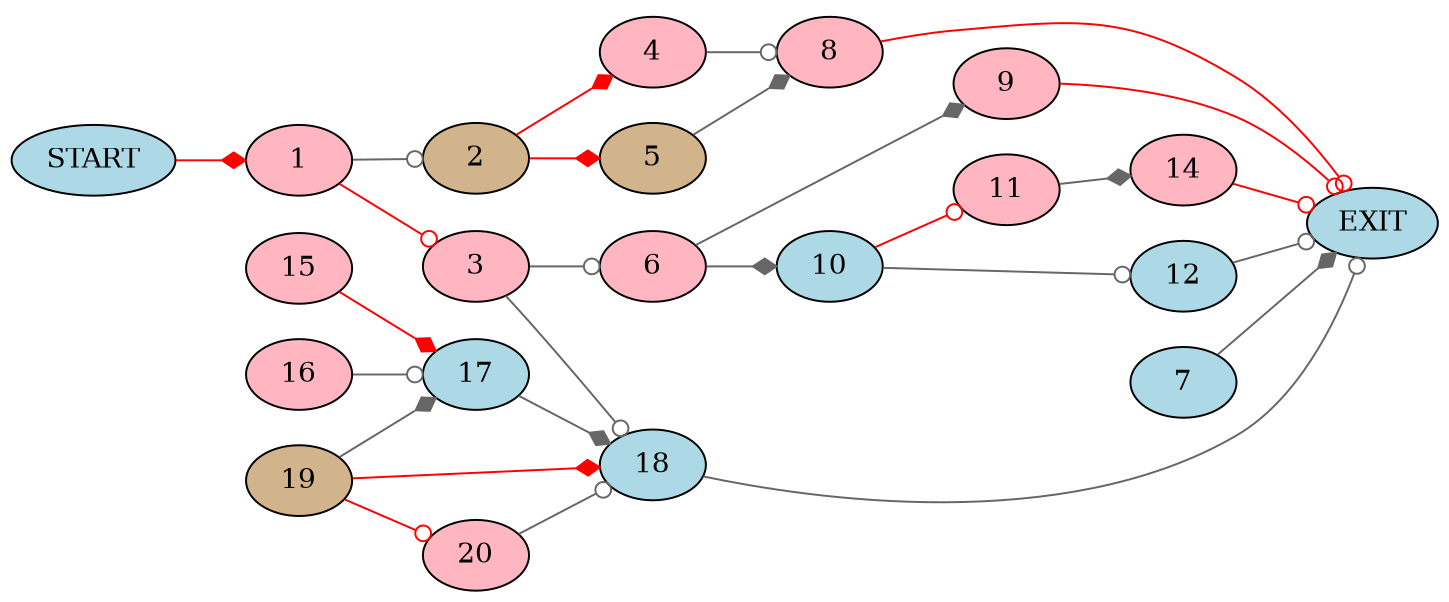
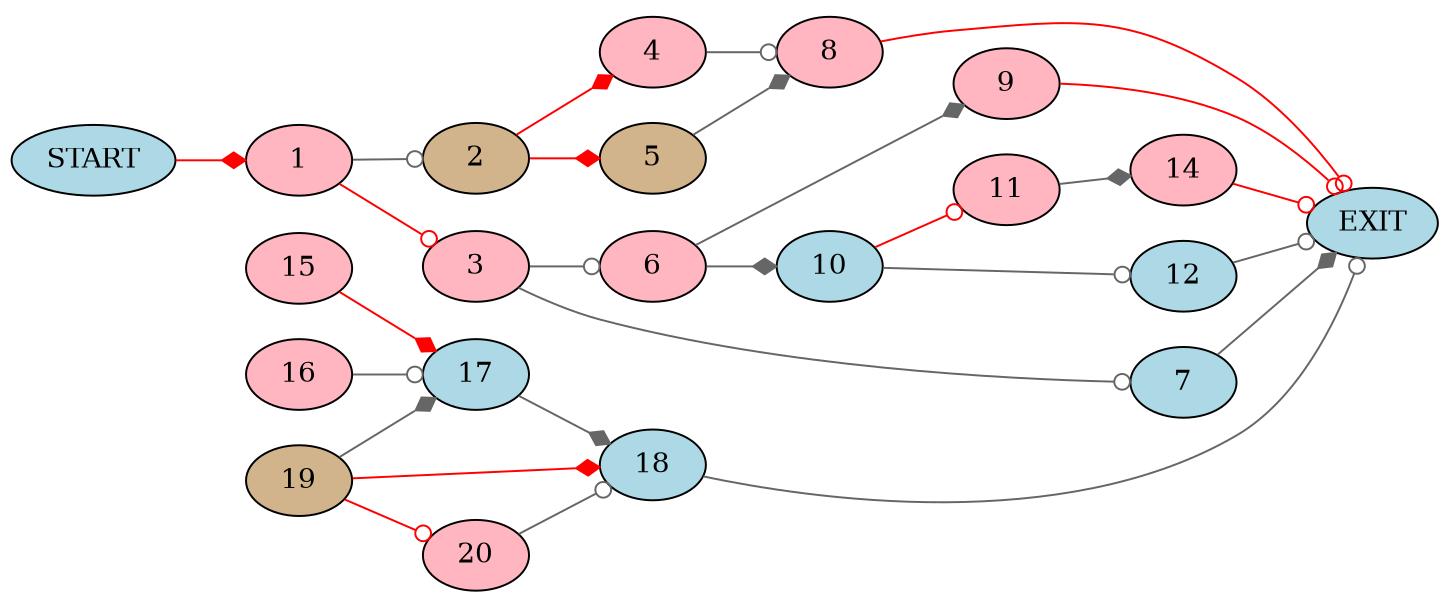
edge "3" -> "18": now "3" -> "7"
